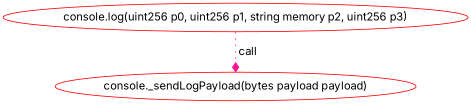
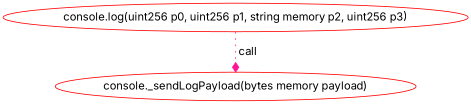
node "console._sendLogPayload(bytes payload payload)": label "console._sendLogPayload(bytes payload payload)" -> "console._sendLogPayload(bytes memory payload)"
